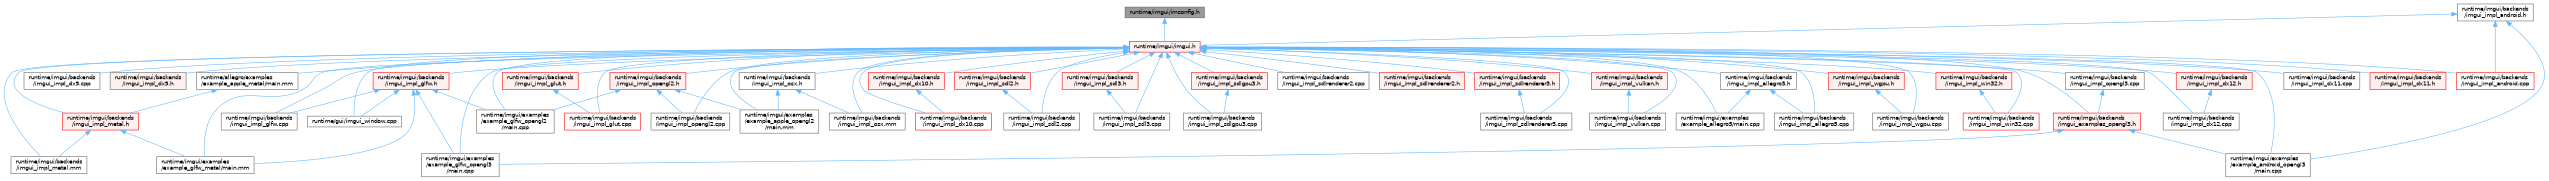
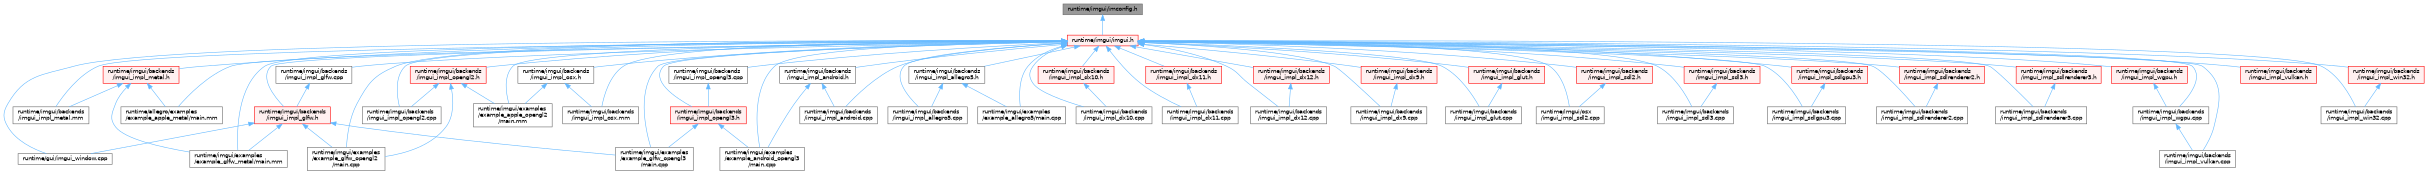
edge "runtime/imgui/imgui.h" -> "runtime/imgui/backends /imgui_impl_android.h": reversed
node "runtime/imgui/backends /imgui_impl_dx9.h": color grey40 -> red
node "runtime/imgui/backends /imgui_impl_android.cpp": color red -> grey40
edge "runtime/imgui/backends /imgui_impl_dx11.cpp" -> "runtime/imgui/backends /imgui_impl_dx11.h": added
edge "runtime/imgui/backends /imgui_impl_dx9.cpp" -> "runtime/imgui/backends /imgui_impl_dx9.h": added
edge "runtime/imgui/backends /imgui_impl_sdlrenderer2.cpp" -> "runtime/imgui/backends /imgui_impl_sdlrenderer2.h": added
edge "runtime/imgui/backends /imgui_impl_metal.h" -> "runtime/allegro/examples /example_apple_metal/main.mm": reversed
edge "runtime/imgui/backends /imgui_impl_glfw.cpp" -> "runtime/imgui/backends /imgui_impl_glfw.h": reversed
edge "runtime/imgui/backends /imgui_impl_vulkan.cpp" -> "runtime/imgui/backends /imgui_impl_vulkan.h": now "runtime/imgui/backends /imgui_impl_vulkan.cpp" -> "runtime/imgui/backends /imgui_impl_wgpu.cpp"
node "runtime/imgui/backends /imgui_impl_glut.cpp": color red -> grey40
node "runtime/imgui/backends /imgui_impl_dx10.cpp": color red -> grey40
node "runtime/imgui/backends /imgui_impl_sdl2.cpp": label "runtime/imgui/backends /imgui_impl_sdl2.cpp" -> "runtime/imgui/osx /imgui_impl_sdl2.cpp"
node "runtime/imgui/backends /imgui_impl_win32.cpp": color red -> grey40
node "runtime/imgui/backends /imgui_examples_opengl3.h": label "runtime/imgui/backends /imgui_examples_opengl3.h" -> "runtime/imgui/backends /imgui_impl_opengl3.h"
